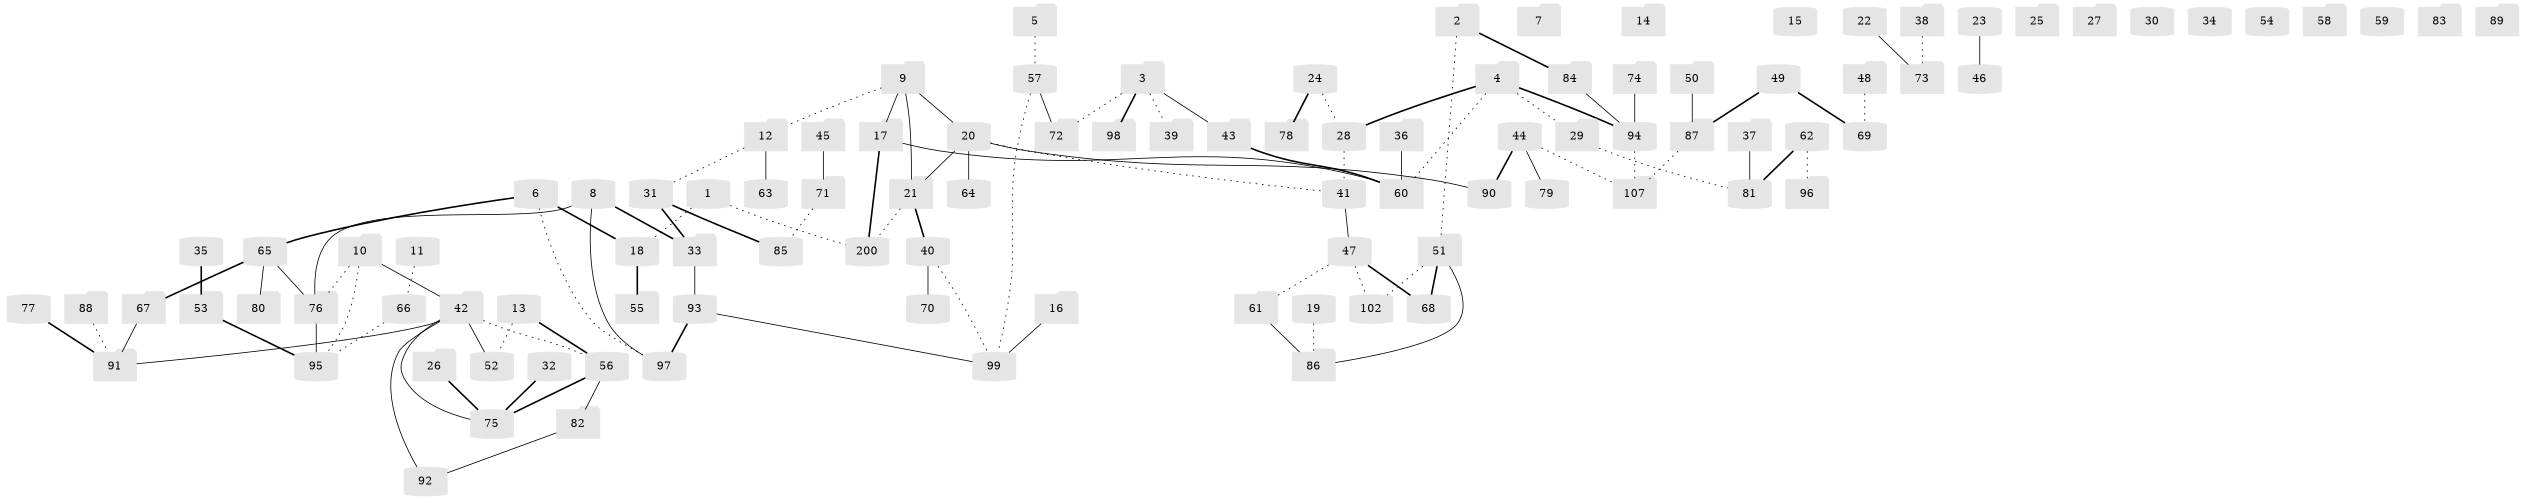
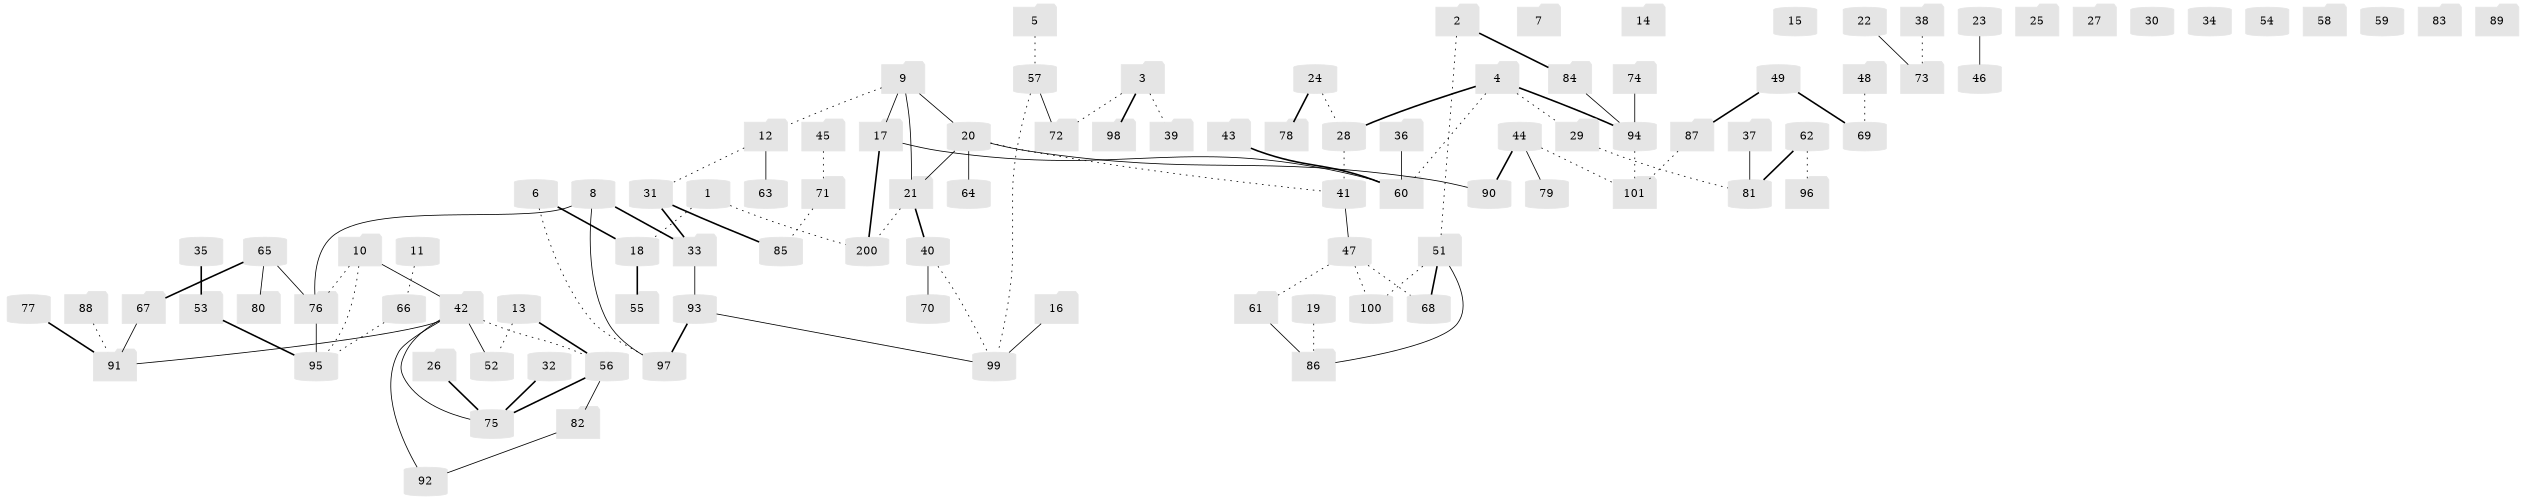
node "50": removed
edge "3" -- "43": removed
edge "45" -- "71": style solid -> dotted
node "107": label "107" -> "101"
edge "6" -- "65": removed
edge "47" -- "68": style bold -> dotted
node "102": label "102" -> "100"
